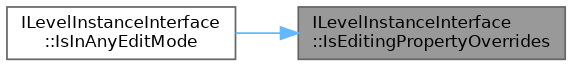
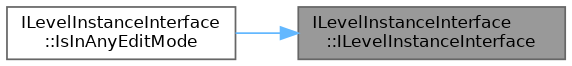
node "ILevelInstanceInterface ::IsEditingPropertyOverrides": label "ILevelInstanceInterface ::IsEditingPropertyOverrides" -> "ILevelInstanceInterface ::ILevelInstanceInterface"
